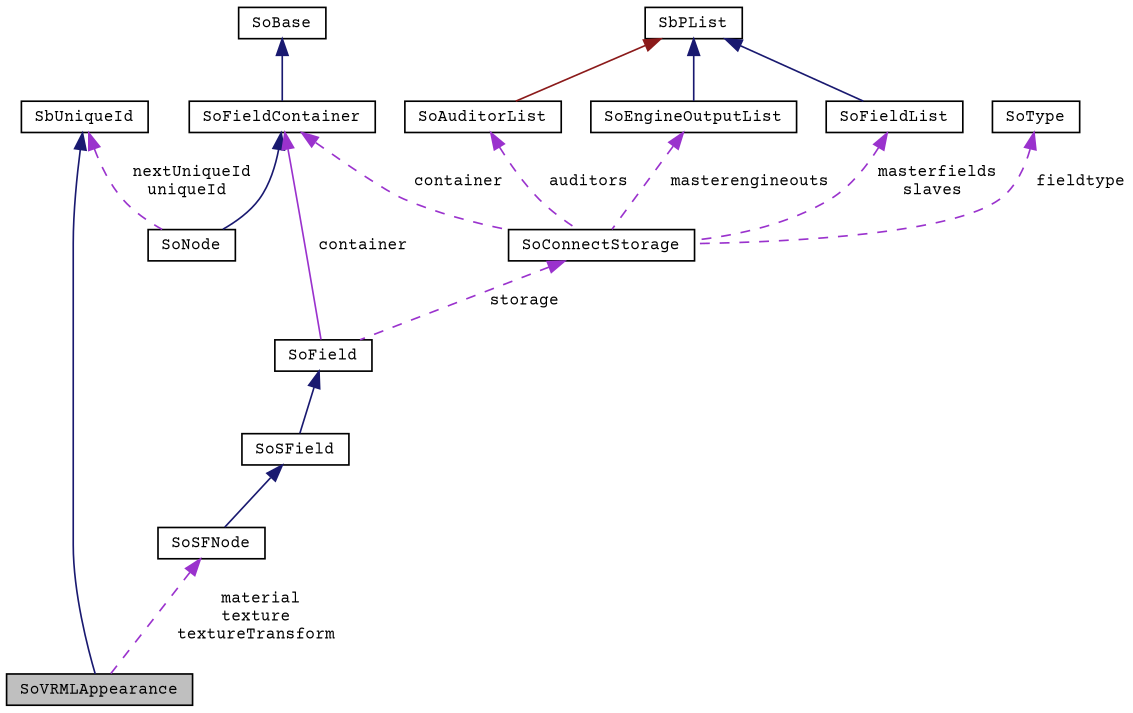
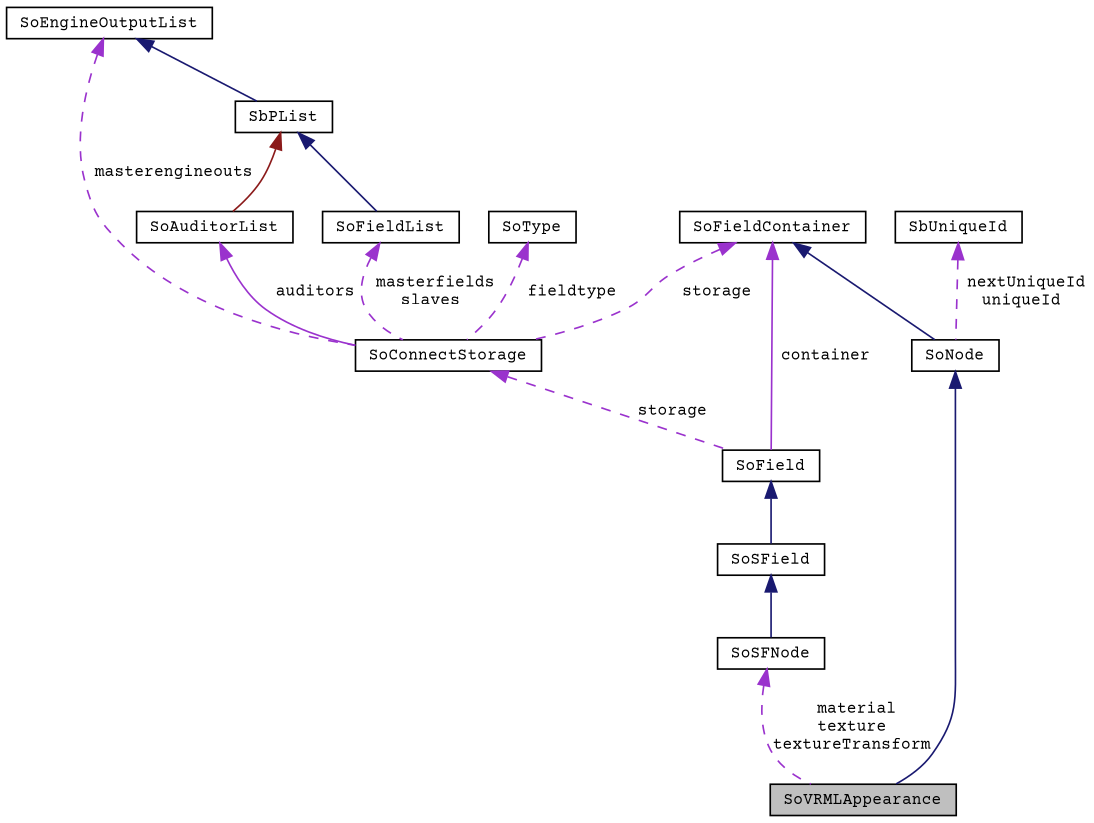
node "SoBase": removed
edge "SoEngineOutputList" -> "SbPList": reversed
edge "SoConnectStorage" -> "SoFieldContainer": label " container" -> " storage"
edge "SoConnectStorage" -> "SoAuditorList": style dashed -> solid
edge "SoVRMLAppearance" -> "SbUniqueId": now "SoVRMLAppearance" -> "SoNode"
